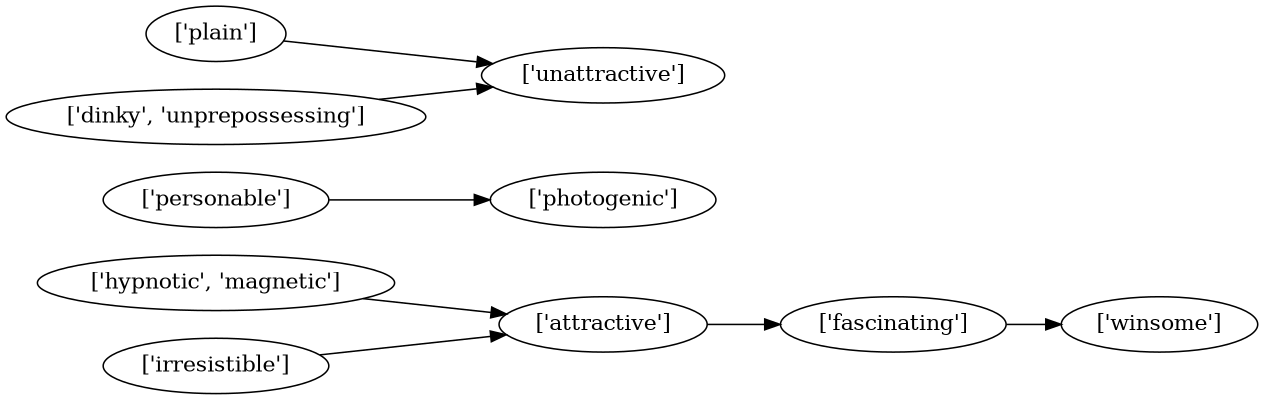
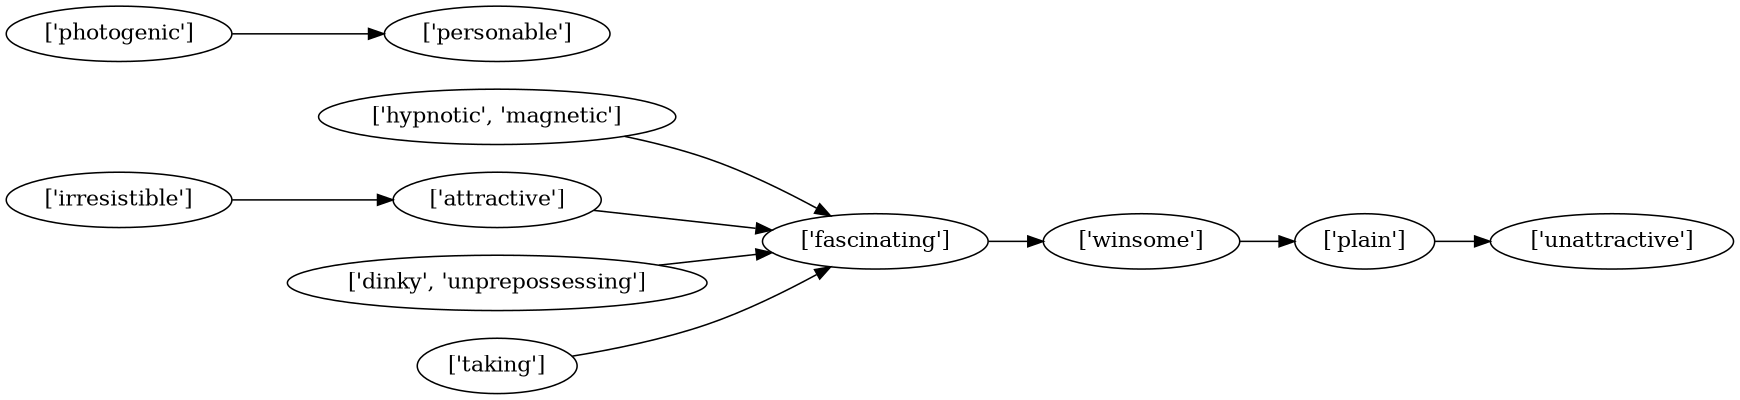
edge "['dinky', 'unprepossessing']" -> "['unattractive']": now "['dinky', 'unprepossessing']" -> "['fascinating']"
edge "['personable']" -> "['photogenic']": reversed
edge "['winsome']" -> "['plain']": added
edge "['hypnotic', 'magnetic']" -> "['attractive']": now "['hypnotic', 'magnetic']" -> "['fascinating']"
node "['taking']": added
